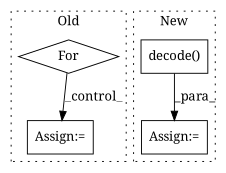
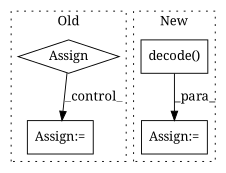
node "For": label "For" -> "Assign"
